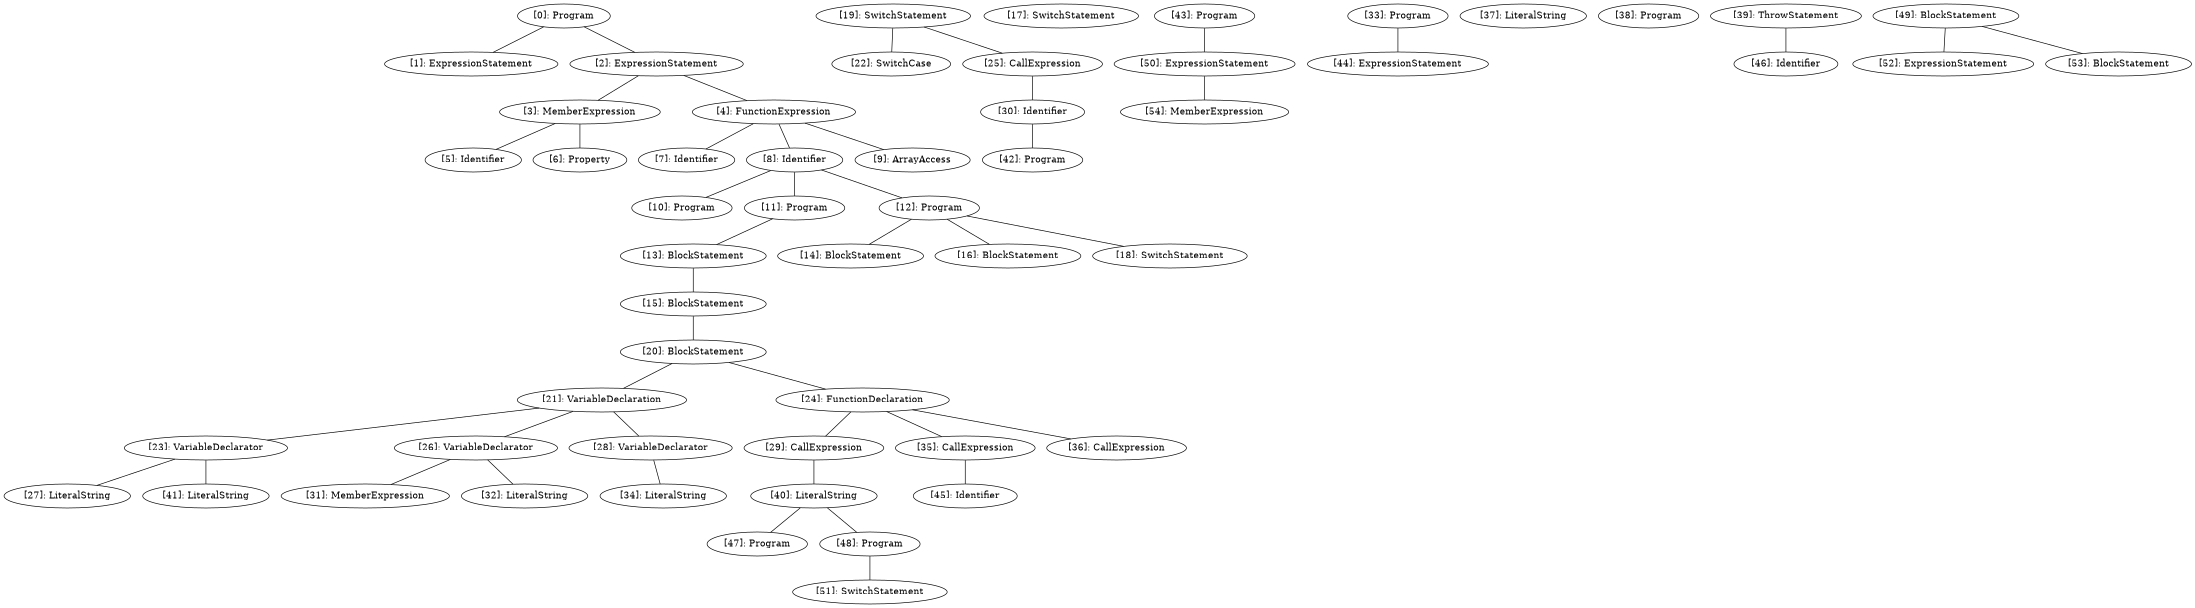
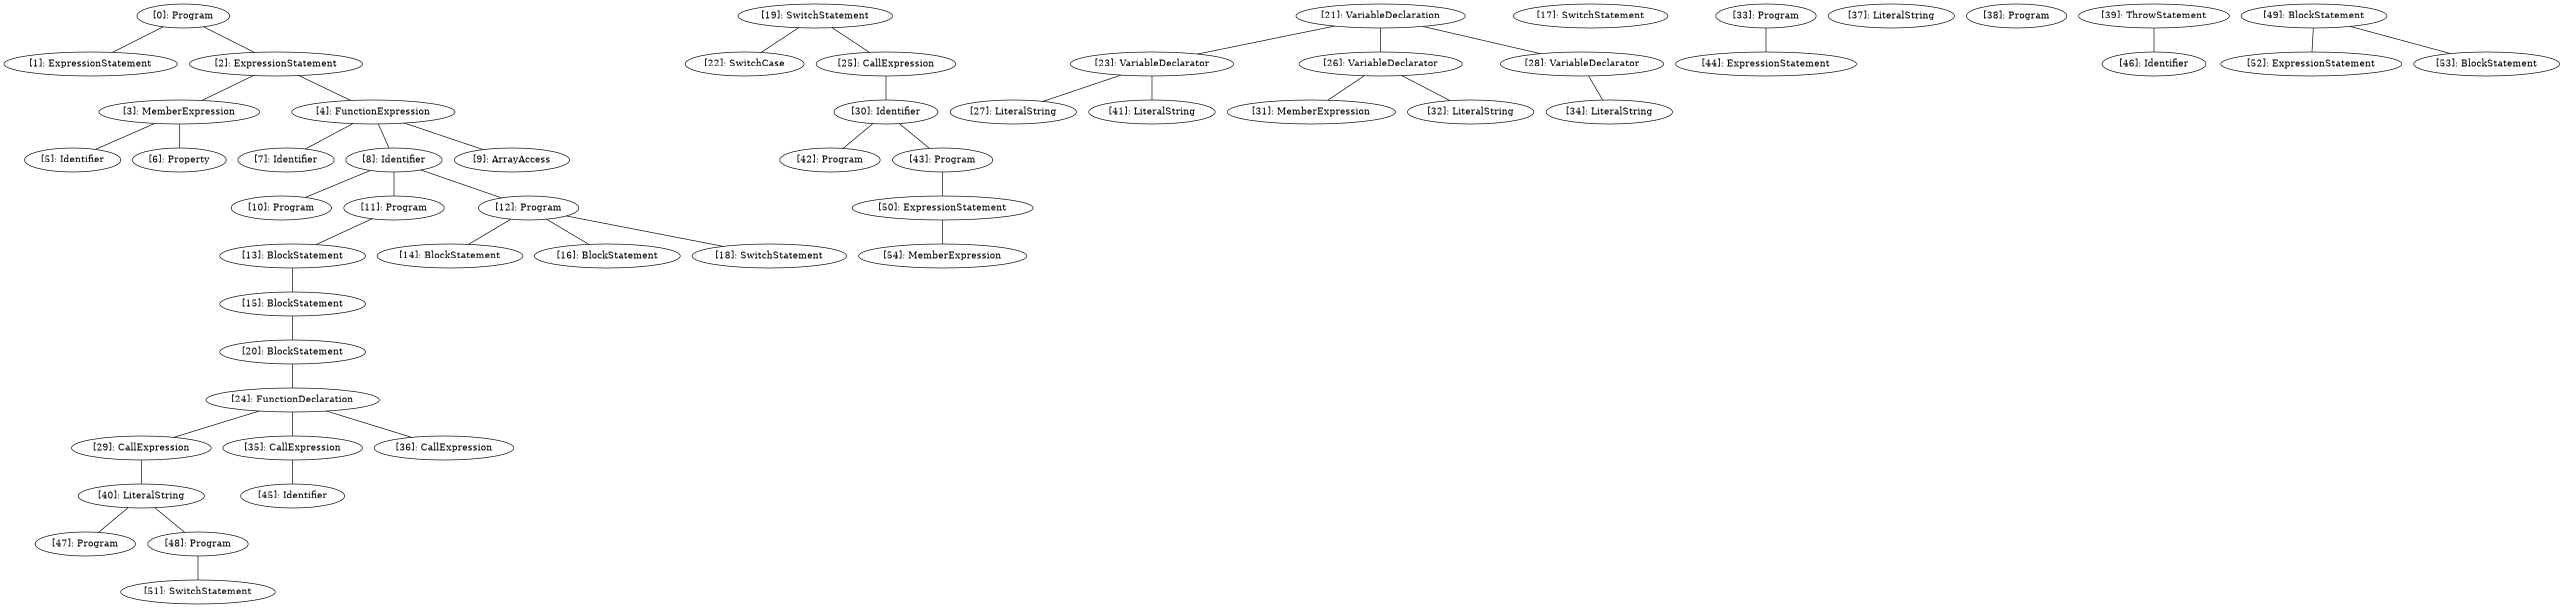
edge "[30]: Identifier" -- "[43]: Program": added
edge "[20]: BlockStatement" -- "[21]: VariableDeclaration": removed
